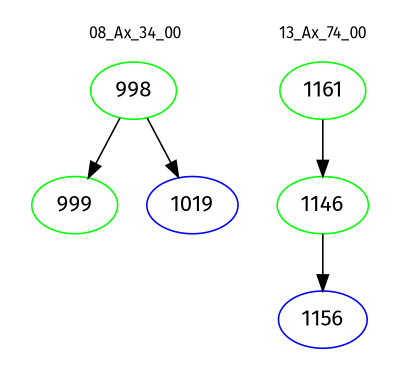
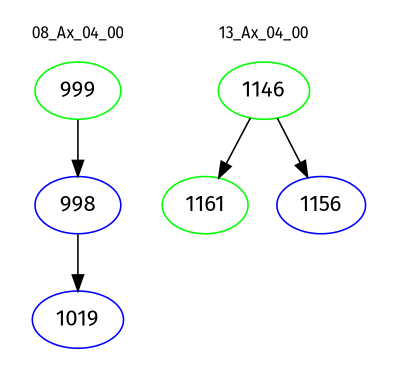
cluster "08_Ax_34_00": label "08_Ax_34_00" -> "08_Ax_04_00"
cluster "13_Ax_74_00": label "13_Ax_74_00" -> "13_Ax_04_00"
node "998": color green -> blue
edge "1161" -> "1146": reversed
edge "998" -> "999": reversed
